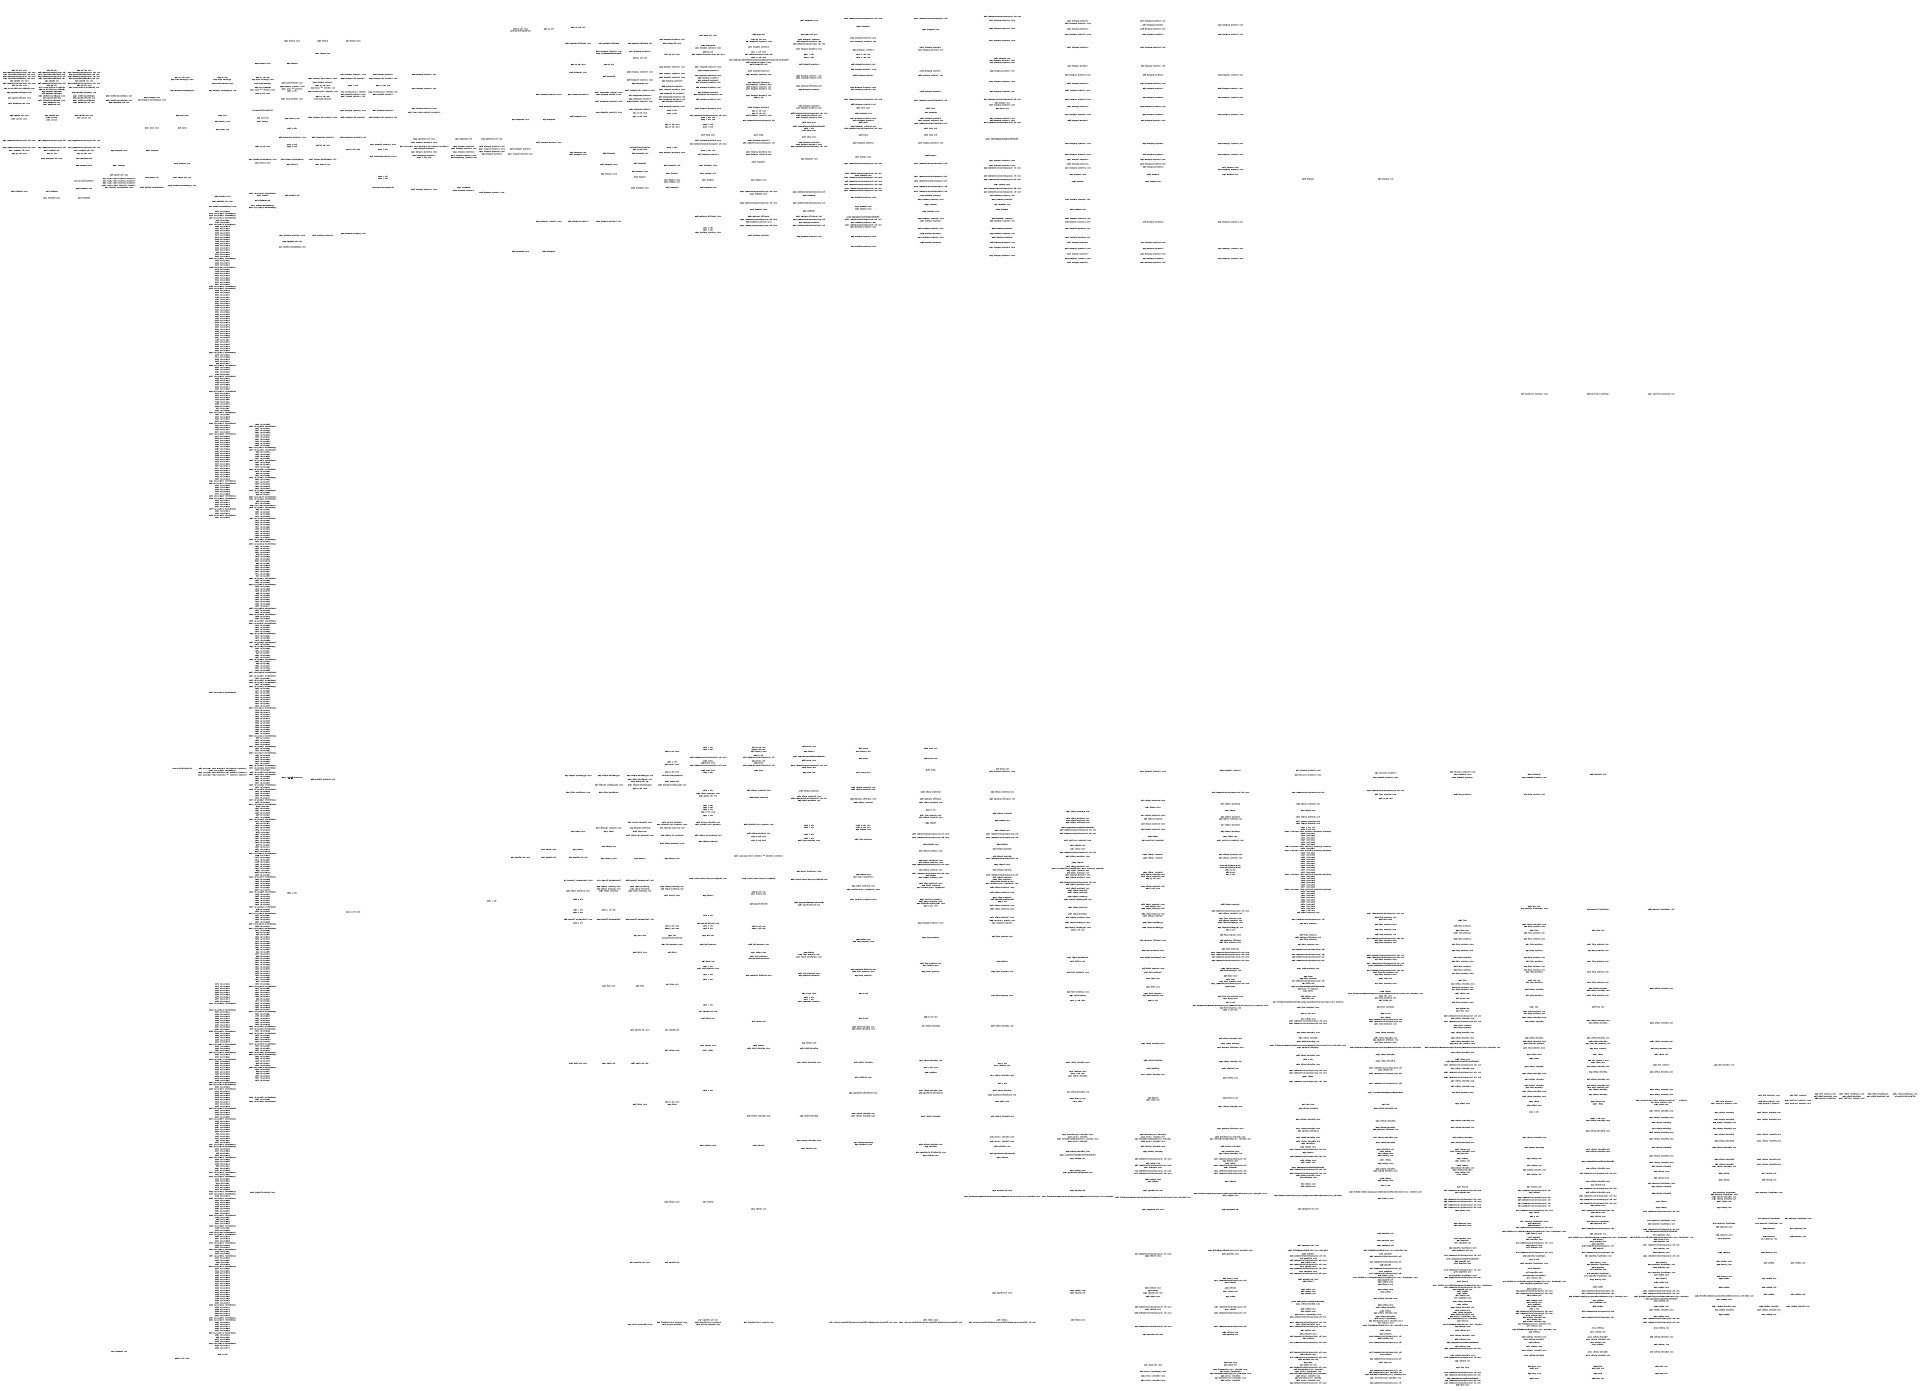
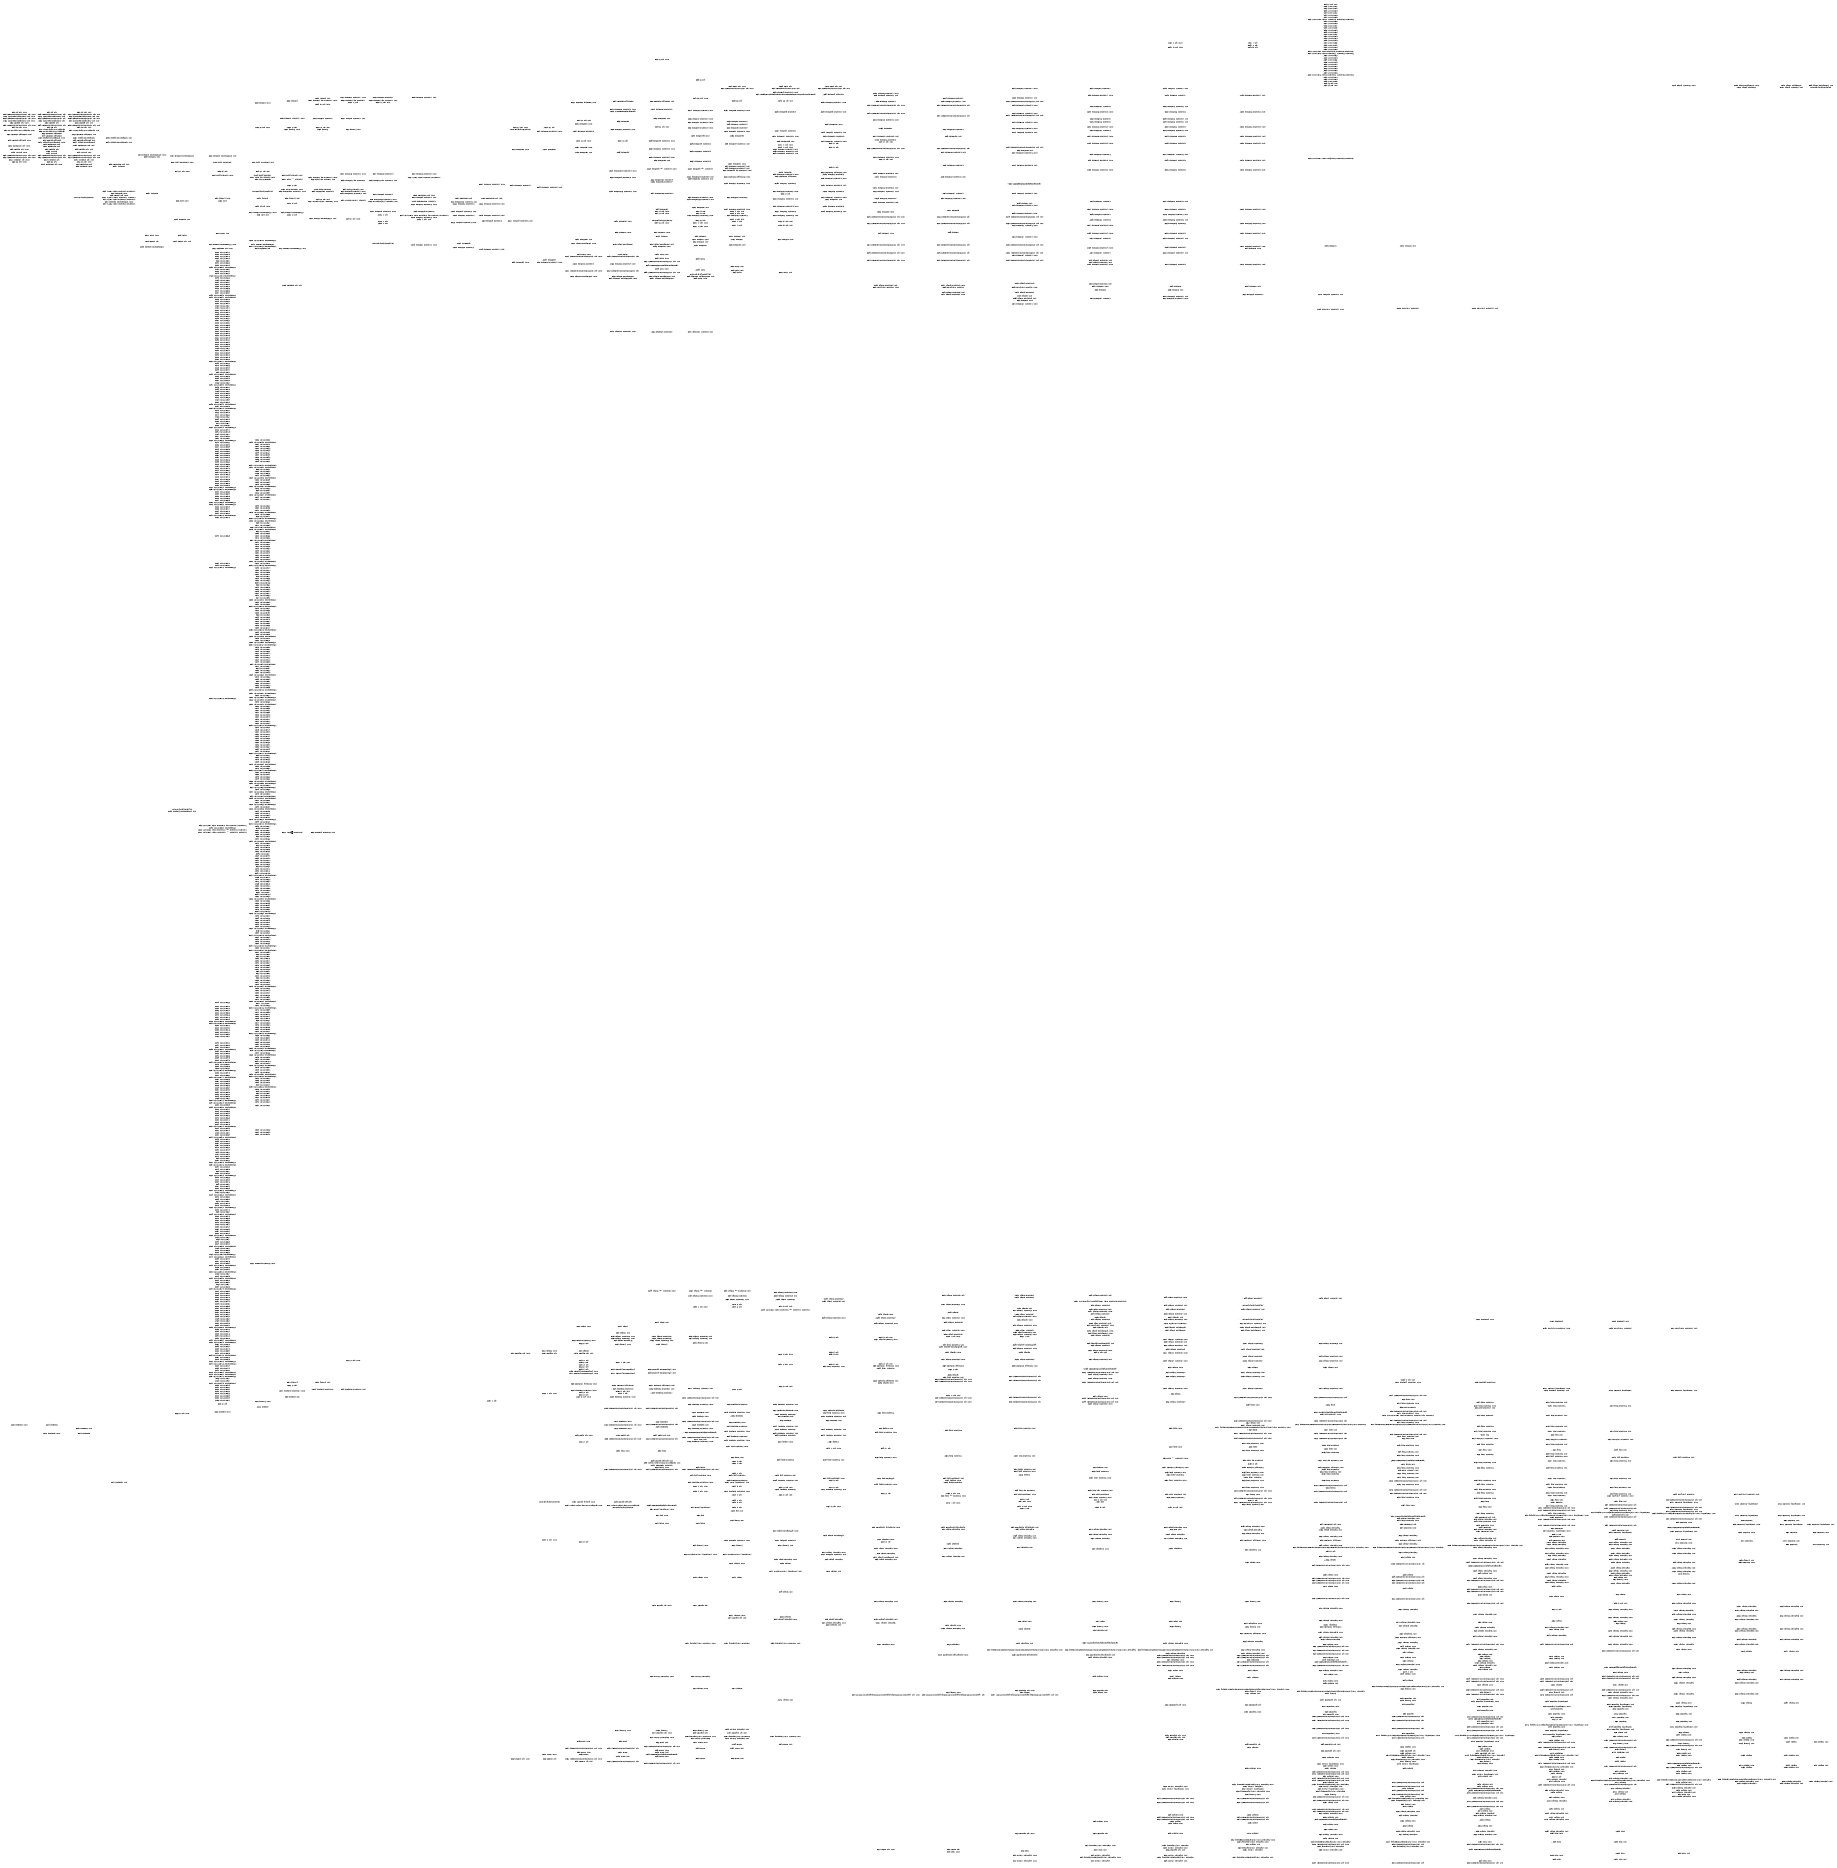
node "CE0x3ec41a0": text "selinux_nlmsg_perm:tmp23" -> "selinux_linux_perm:tmp23"
node "CE0x3e7ec90": text "selinux_nlmsg_perm:nlmsg_type" -> "selinux_enforcing_perm:nlmsg_type"
node "CE0x3ef21a0": added
node "CE0x3eda630": removed
node "CE0x3f23590": text "*LoadInst*" -> "*SummSource*"
node "CE0x3f560a0": text "sock_has_perm:printk6" -> "sock_has_perm:tmp6"
node "CE0x3ed4e80": text "*SummSource*" -> "*Constant*"
node "CE0x3ef5710": text "task_sid:tmp3" -> "getelementptr_sid:tmp3"
node "CE0x3ea86e0": removed
node "CE0x3f16370": text "*SummSource*" -> "*SrcIdx*"
node "CE0x3f2ca60": text "rcu_read_unlock:call" -> "struct_read_unlock:call"
node "CE0x3e74ec0": added
node "CE0x3f75870": removed
